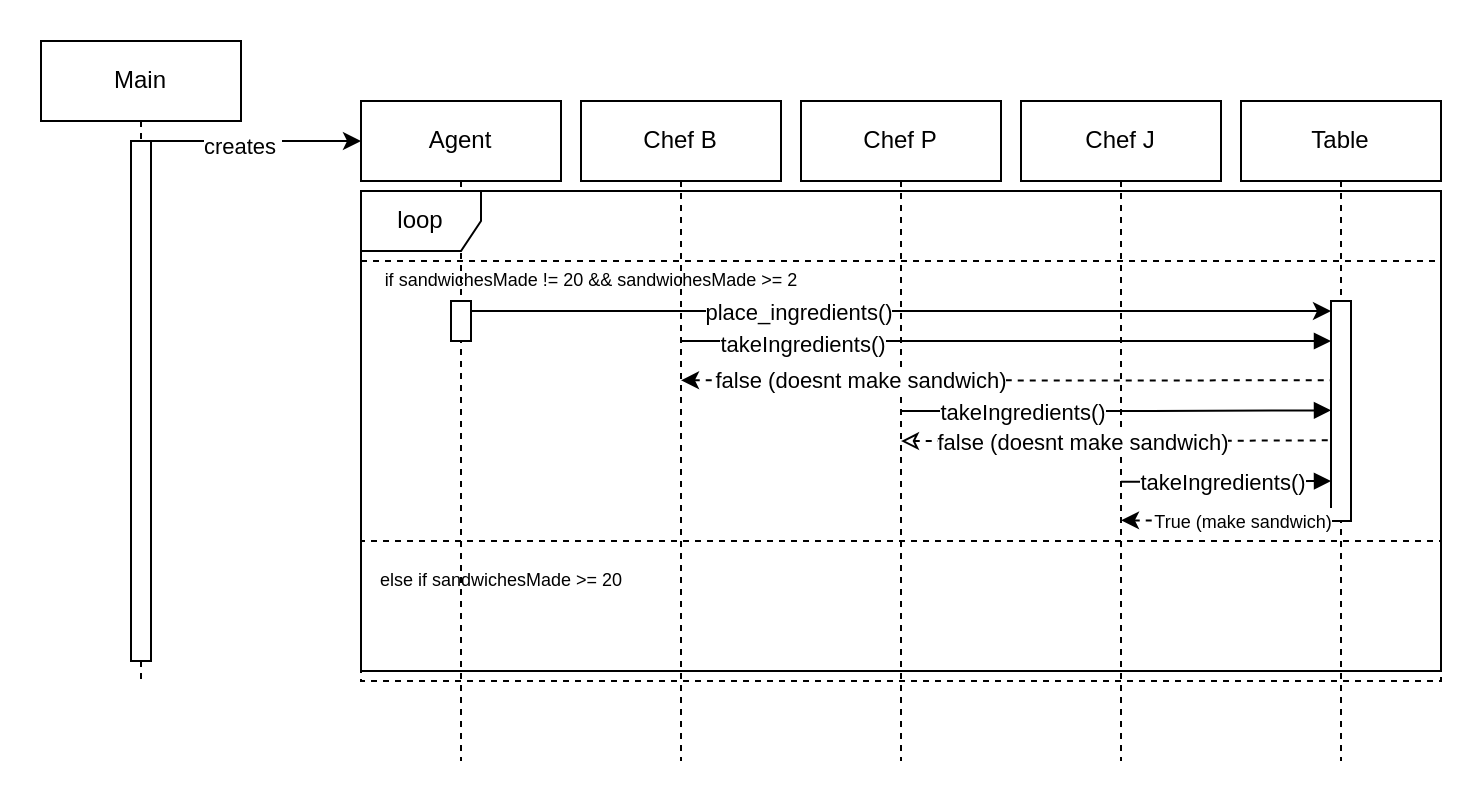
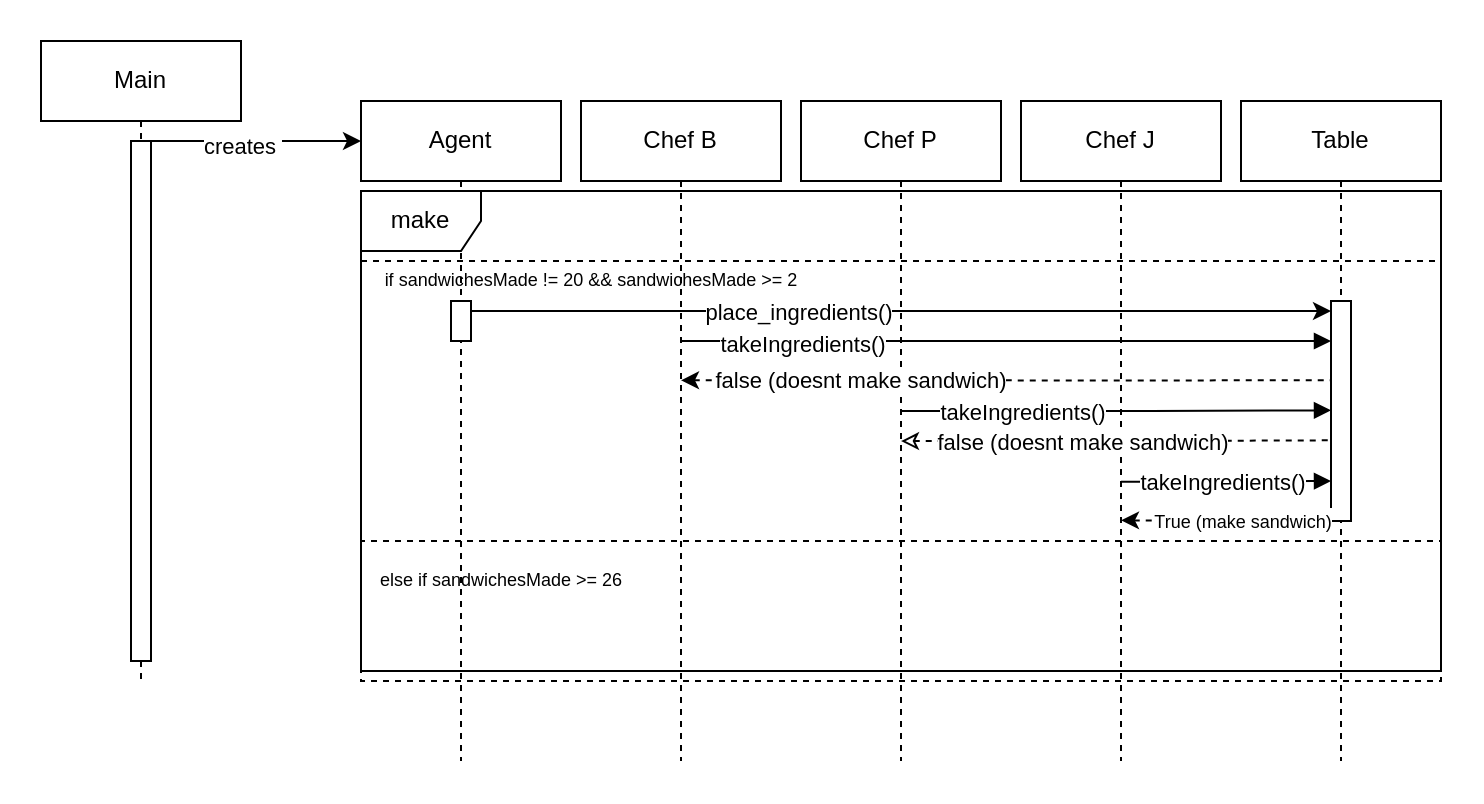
node "loop": label "loop" -> "make"
node "else if sandwichesMade >= 20": label "else if sandwichesMade >= 20" -> "else if sandwichesMade >= 26"
